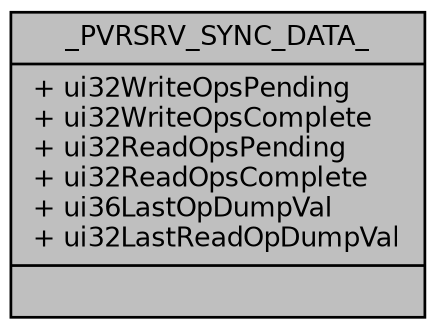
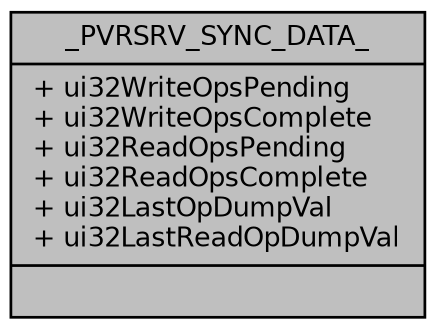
node "_PVRSRV_SYNC_DATA_": text "+ ui36LastOpDumpVal" -> "+ ui32LastOpDumpVal"
